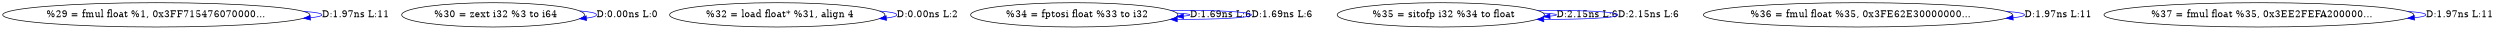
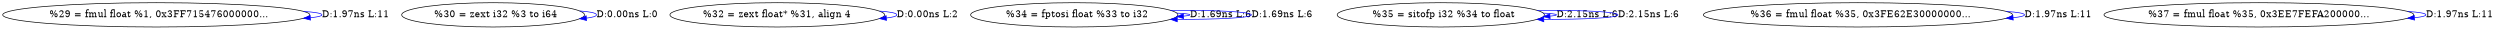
node "%29 = fmul float %1, 0x3FF715476070000...": label "%29 = fmul float %1, 0x3FF715476070000..." -> "%29 = fmul float %1, 0x3FF715476000000..."
node "%32 = load float* %31, align 4": label "%32 = load float* %31, align 4" -> "%32 = zext float* %31, align 4"
node "%37 = fmul float %35, 0x3EE2FEFA200000...": label "%37 = fmul float %35, 0x3EE2FEFA200000..." -> "%37 = fmul float %35, 0x3EE7FEFA200000..."
